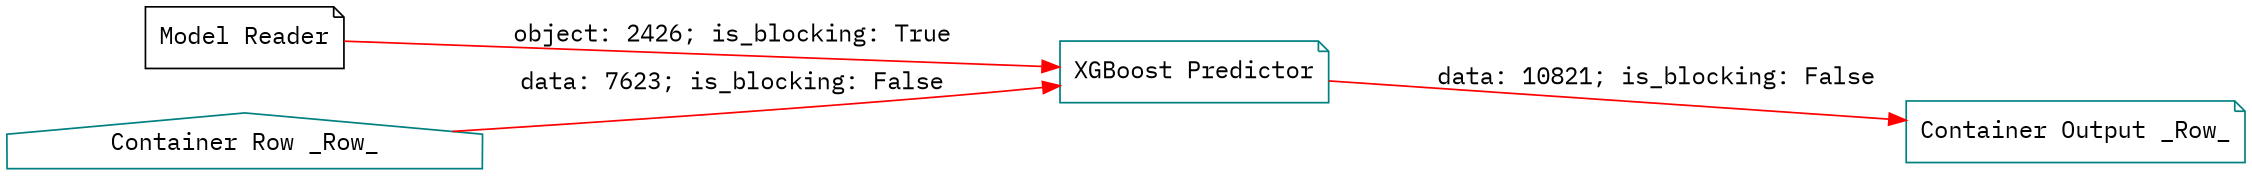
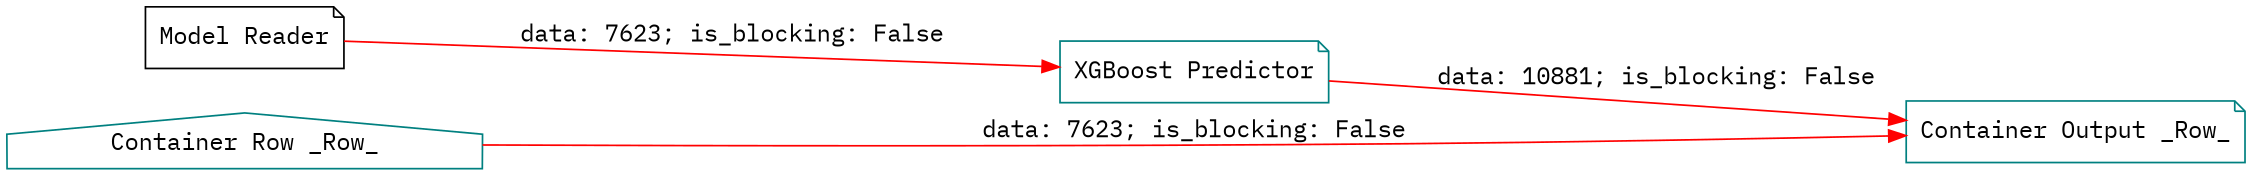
edge "Model Reader" -> "XGBoost Predictor": label "object: 2426; is_blocking: True" -> "data: 7623; is_blocking: False"
edge "XGBoost Predictor" -> "Container Output _Row_": label "data: 10821; is_blocking: False" -> "data: 10881; is_blocking: False"
edge "Container Row _Row_" -> "XGBoost Predictor": now "Container Row _Row_" -> "Container Output _Row_"
